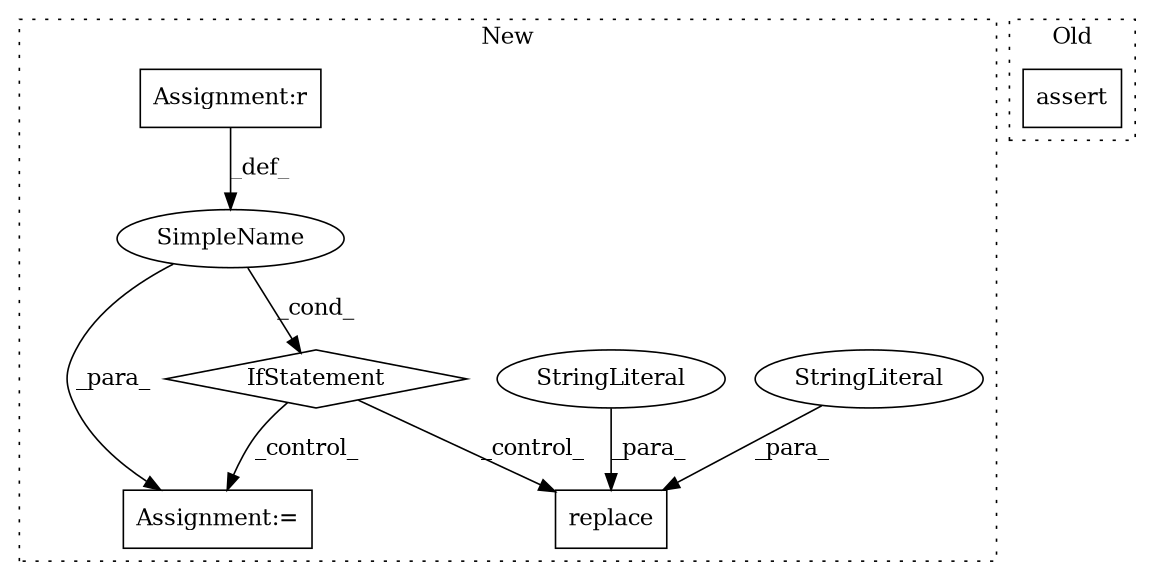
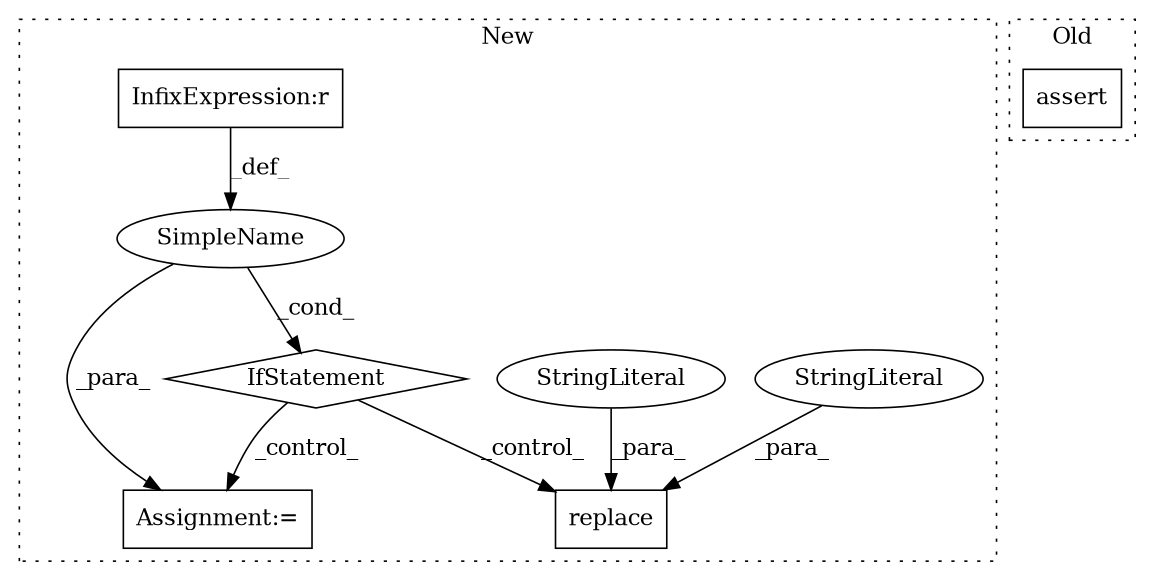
node "Assignment:r": label "Assignment:r" -> "InfixExpression:r"
